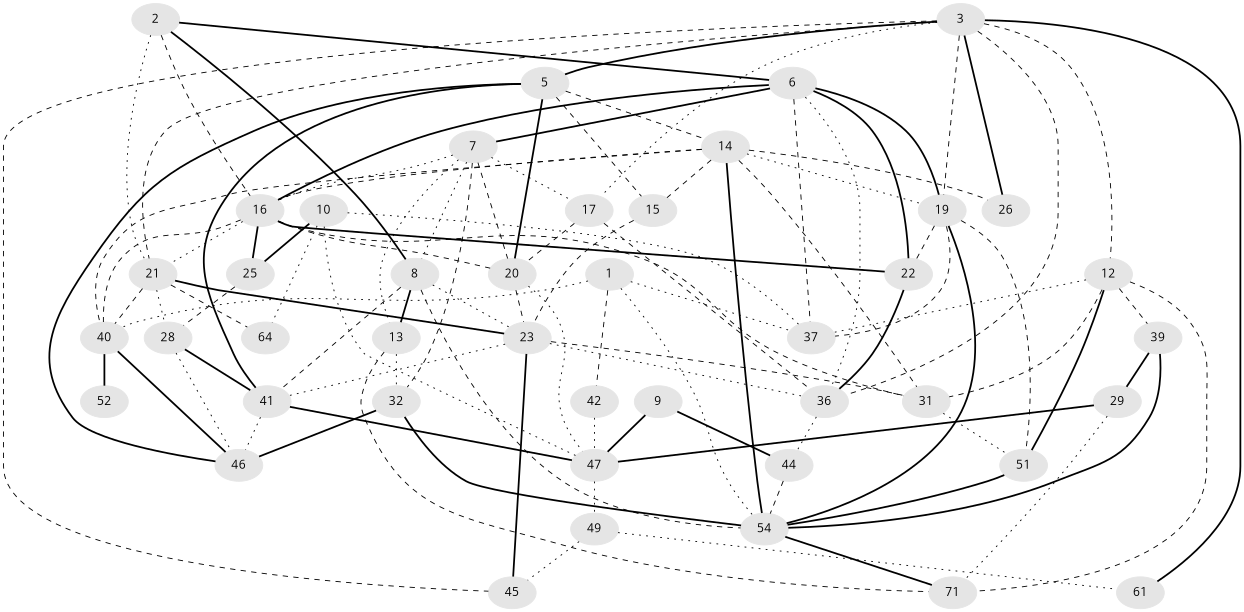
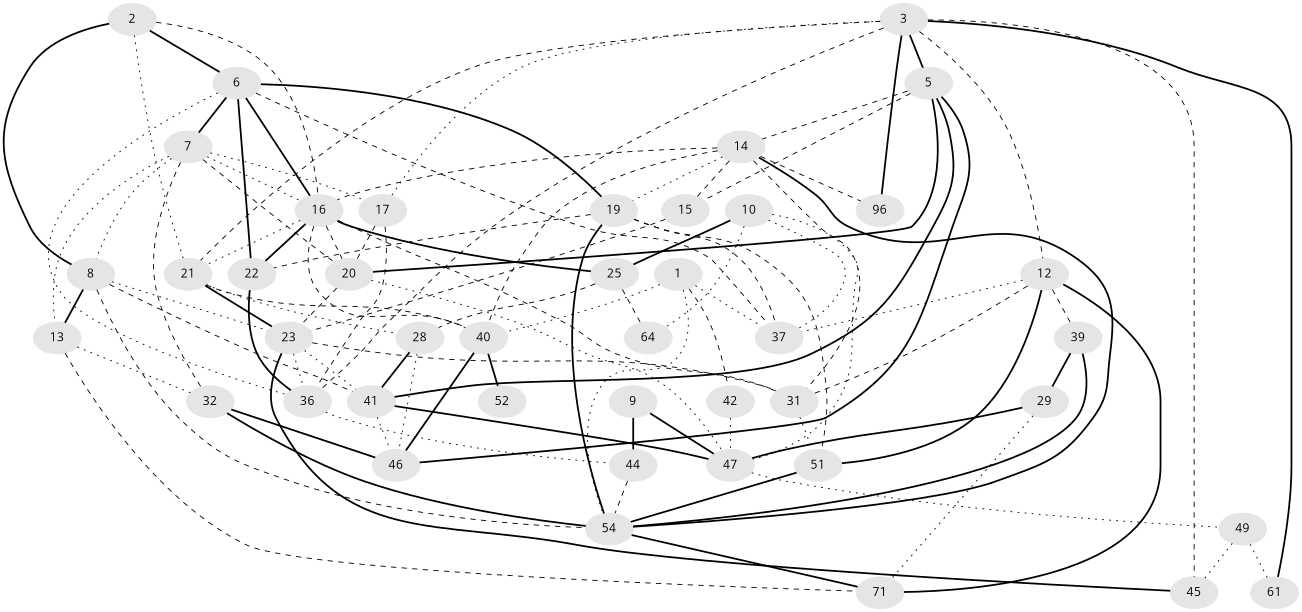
edge "3" -- "19": removed
node "26": label "26" -> "96"
edge "21" -- "64": now "25" -- "64"
edge "12" -- "71": style dashed -> bold
